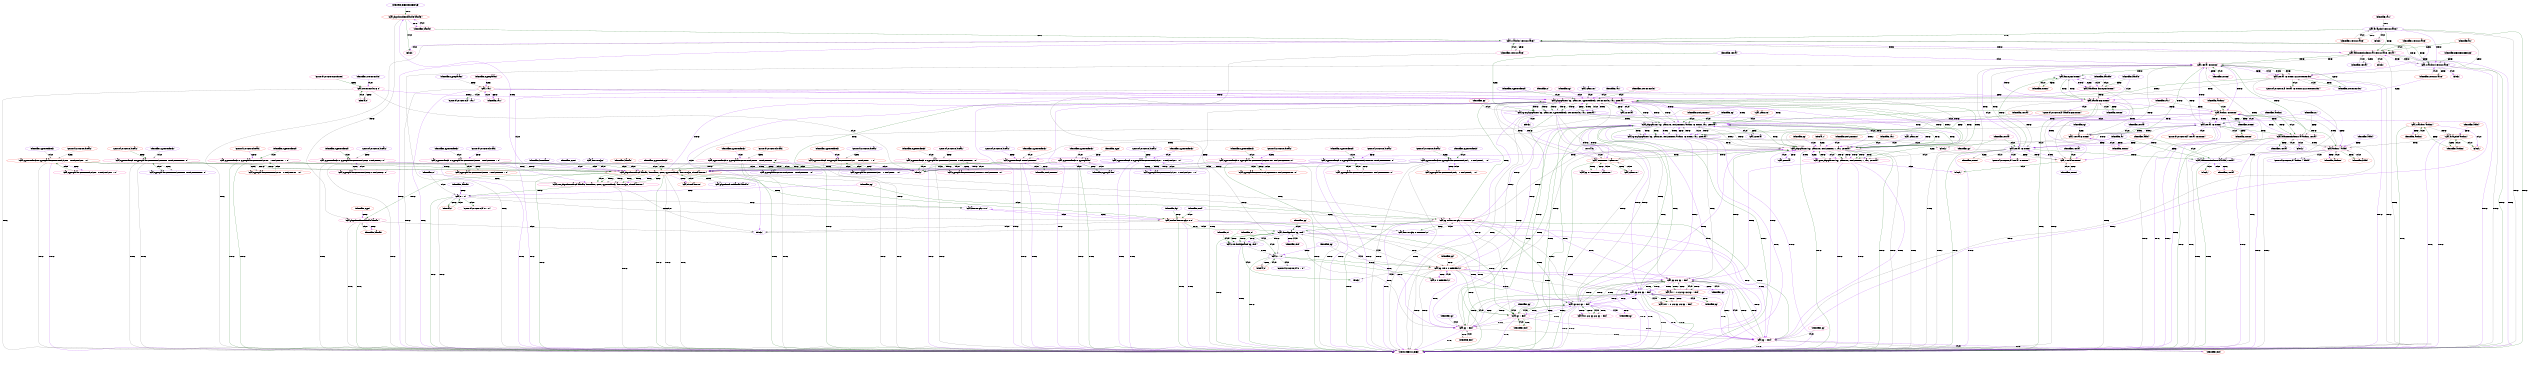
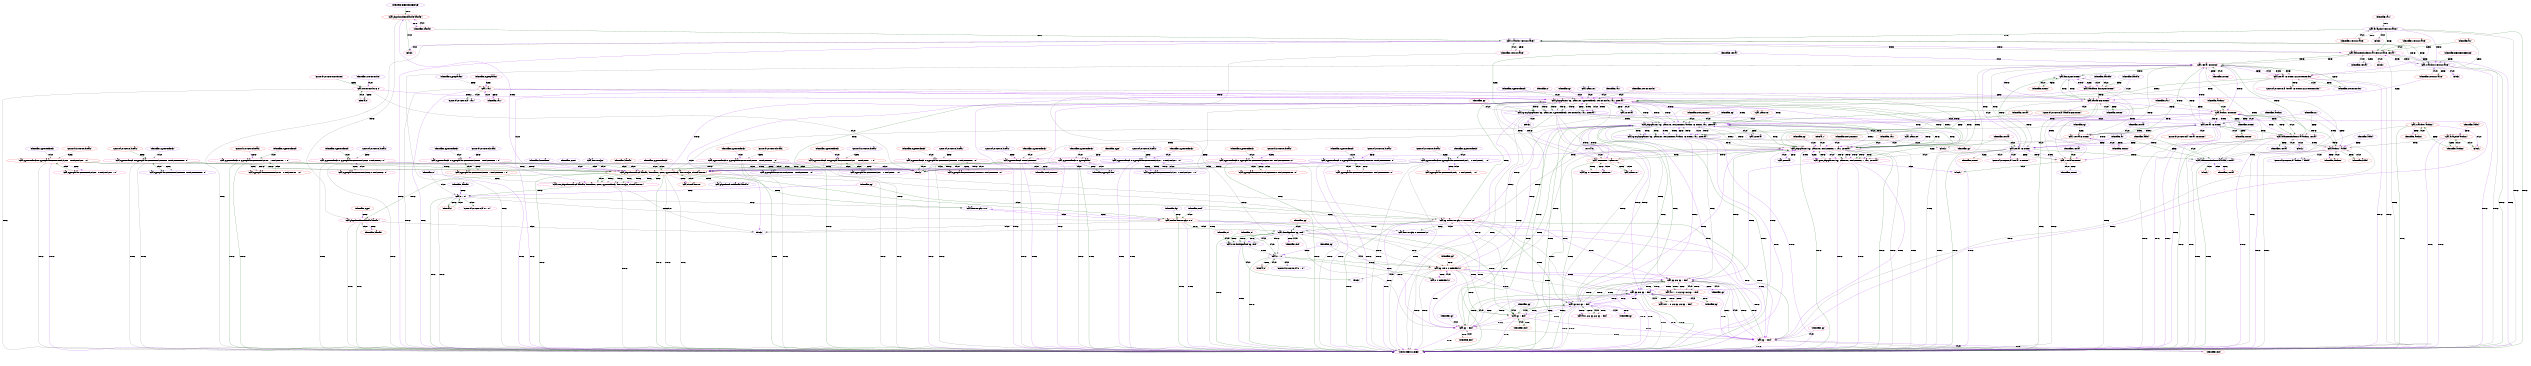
edge "(Call,retval != NULL && store_results)" -> "(ControlStructure,if (retval != NULL && store_results))": label "AST: " -> "DDG: "
edge "(Call,zval_dtor(authns))" -> "(Call,array_init(authns))": now "(Call,zval_dtor(authns))" -> "(Call,add_next_index_zval(addtl, retval))"
edge "(Literal,1)" -> "(Call,php_parserr(cp, &answer, DNS_T_ANY, 1, raw, &retval))": label "CFG: " -> "AST: "
edge "(Call,cp += n + QFIXEDSZ)" -> "(Call,dn_skipname(cp, end))": label "AST: " -> "DDG: "
